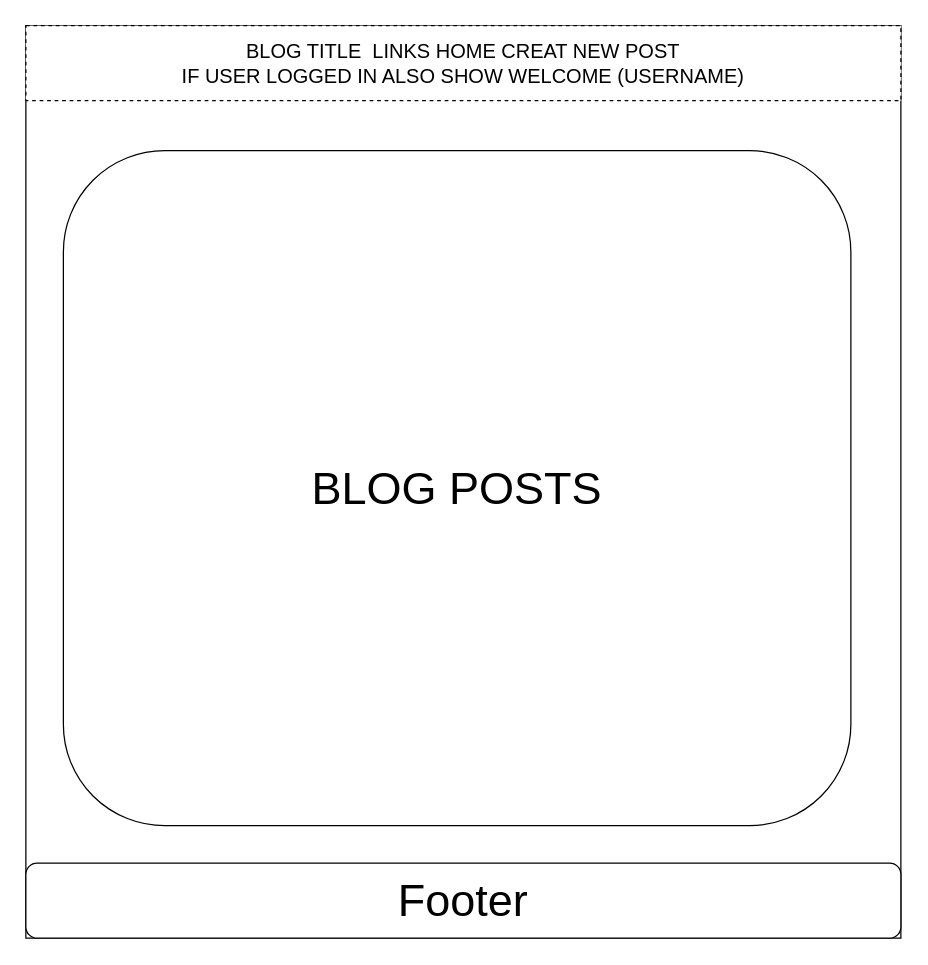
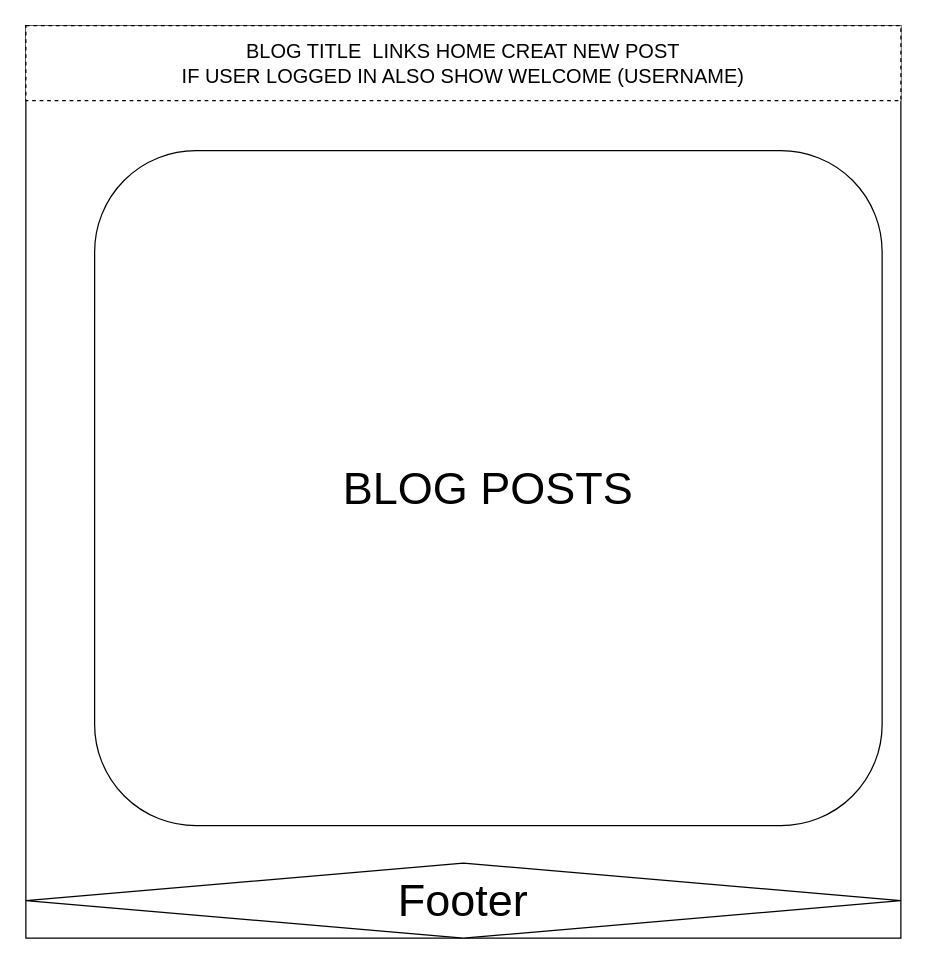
node "BLOG POSTS": moved (457, 488) -> (488, 488)
node "Footer": shape rounded rectangle -> diamond
